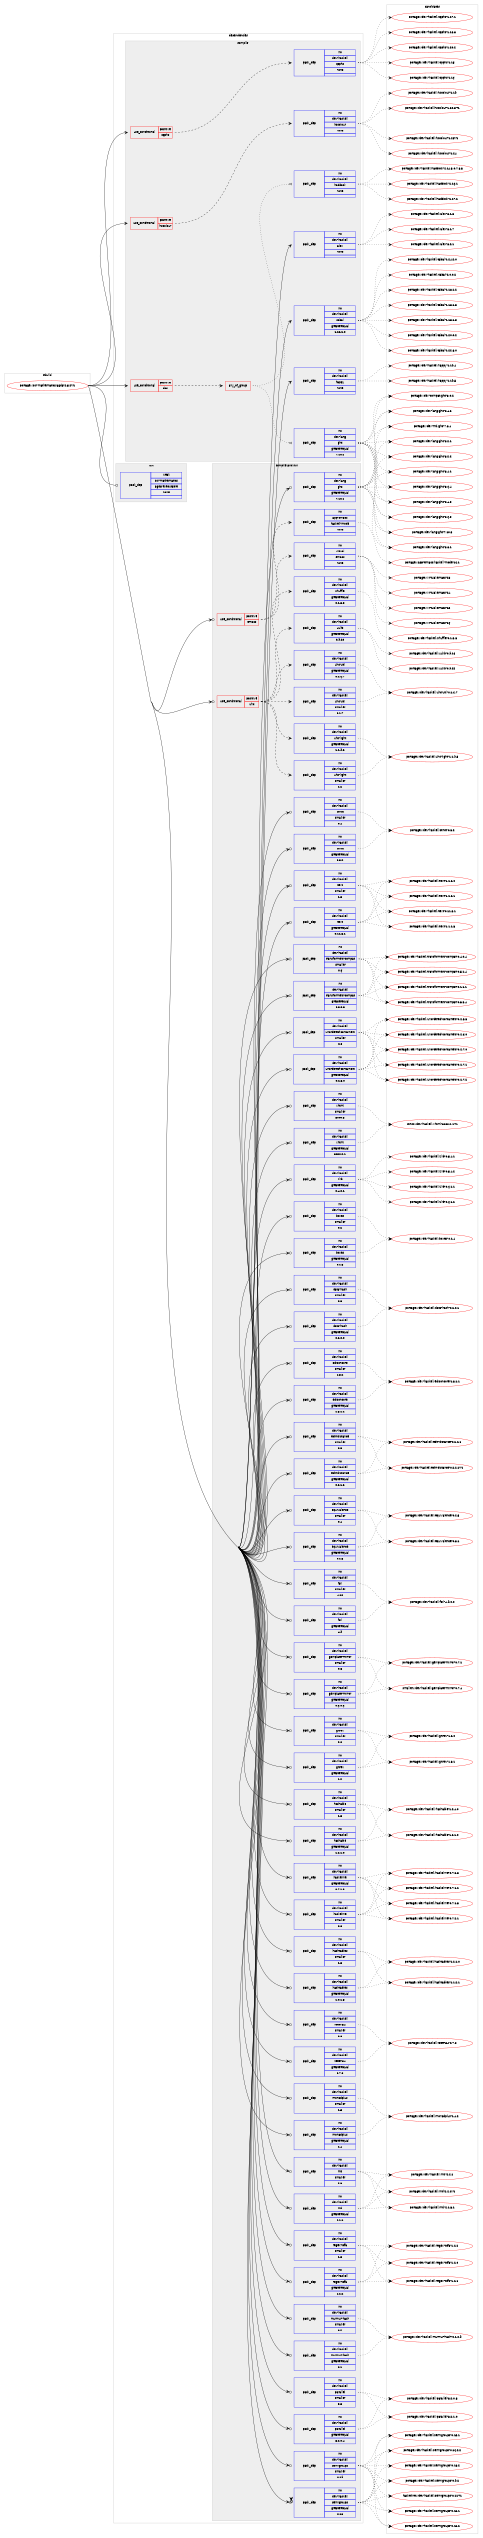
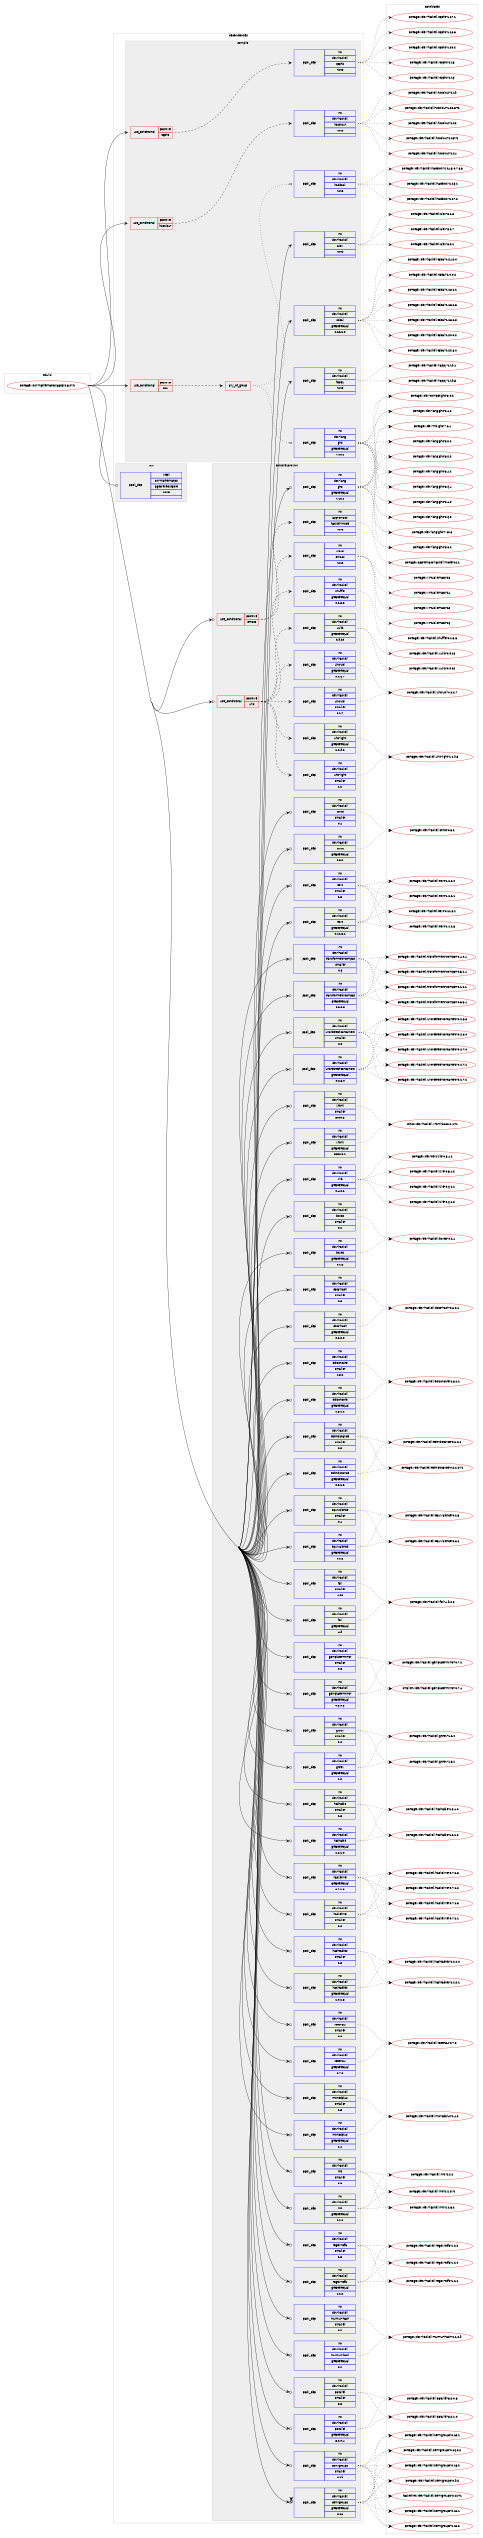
node "portage://dev-haskell/hscolour-1.22": added
node "portage://dev-haskell/zlib-0.5.4.1": label "portage://dev-haskell/zlib-0.5.4.1" -> "portage://dev-text/zlib-0.5.4.1"
